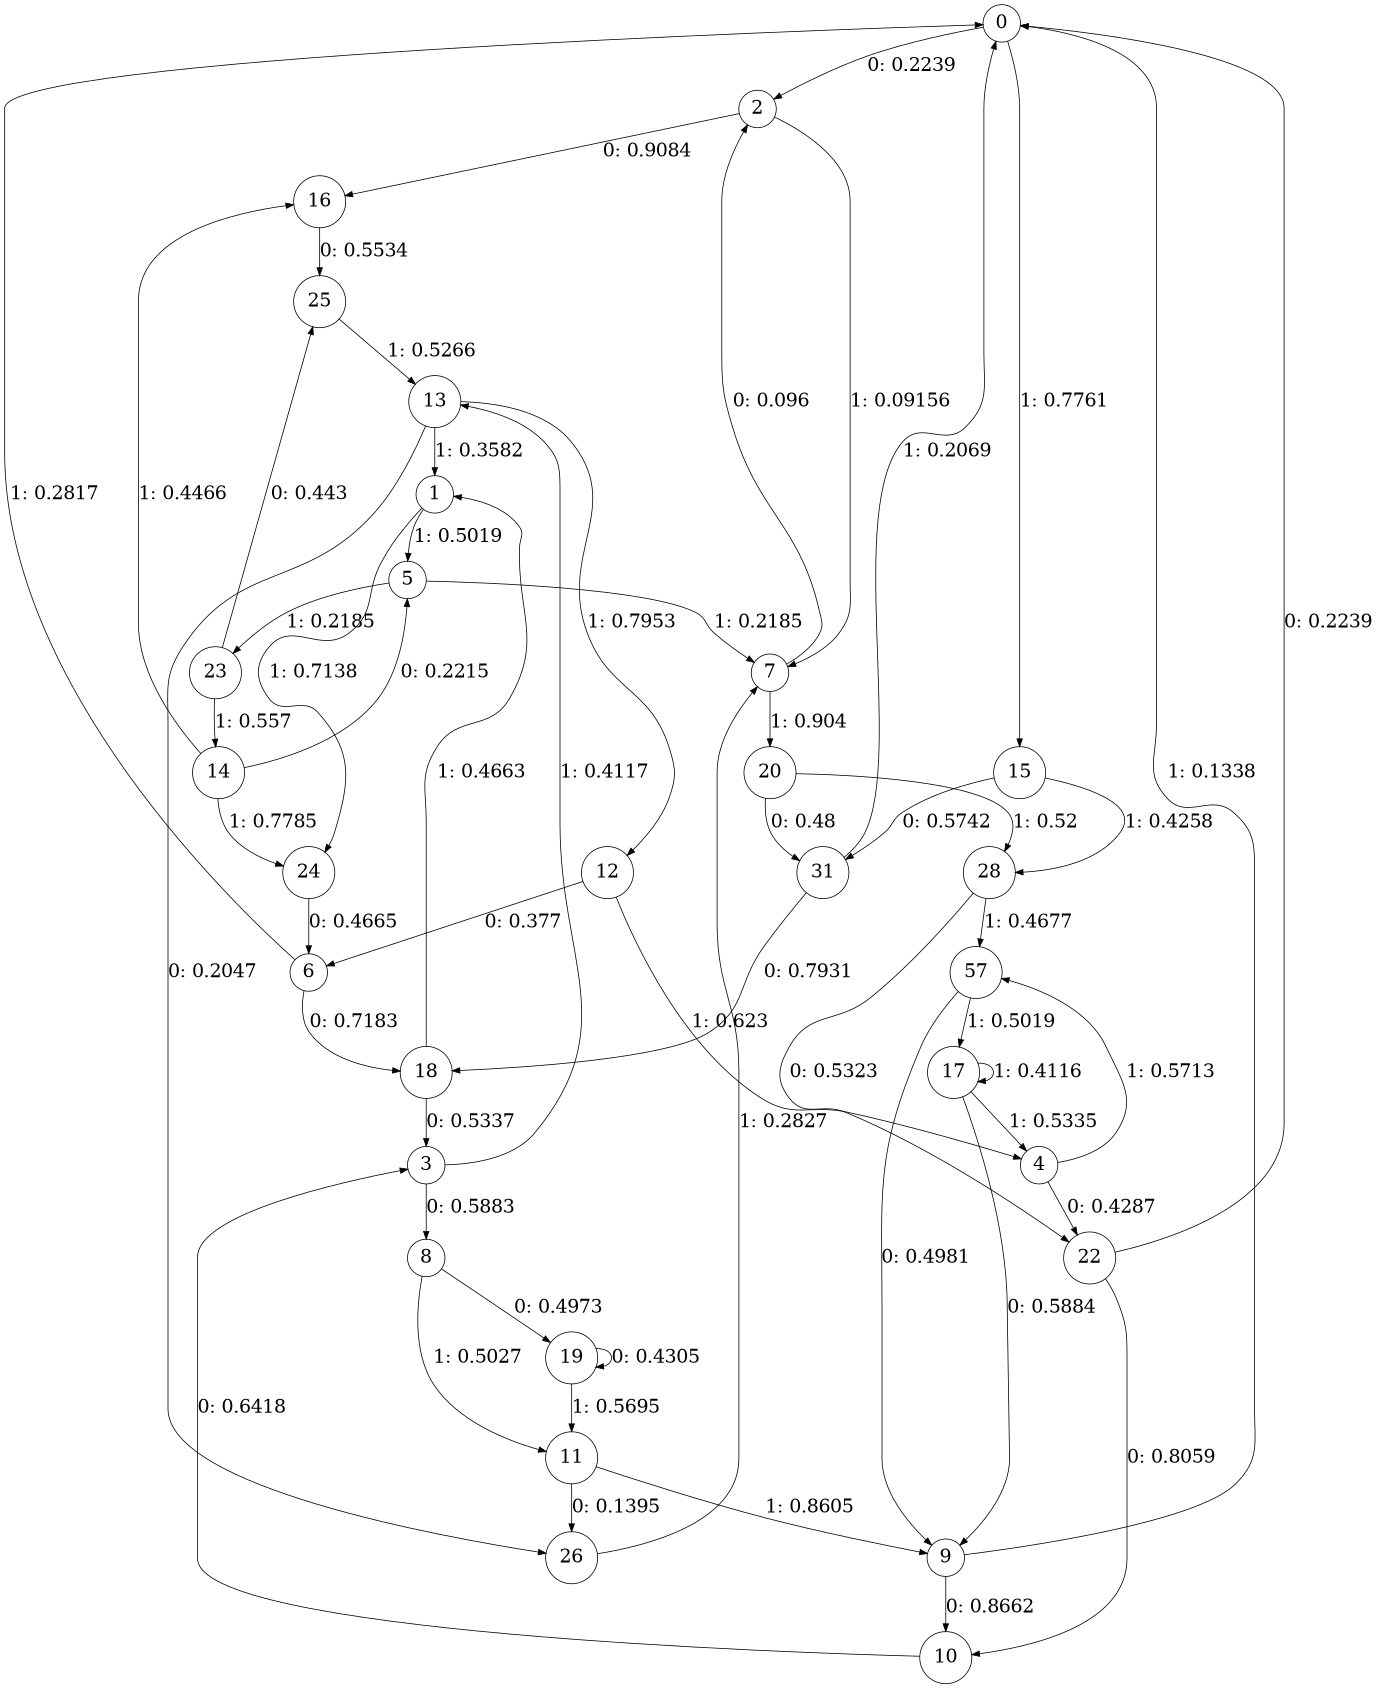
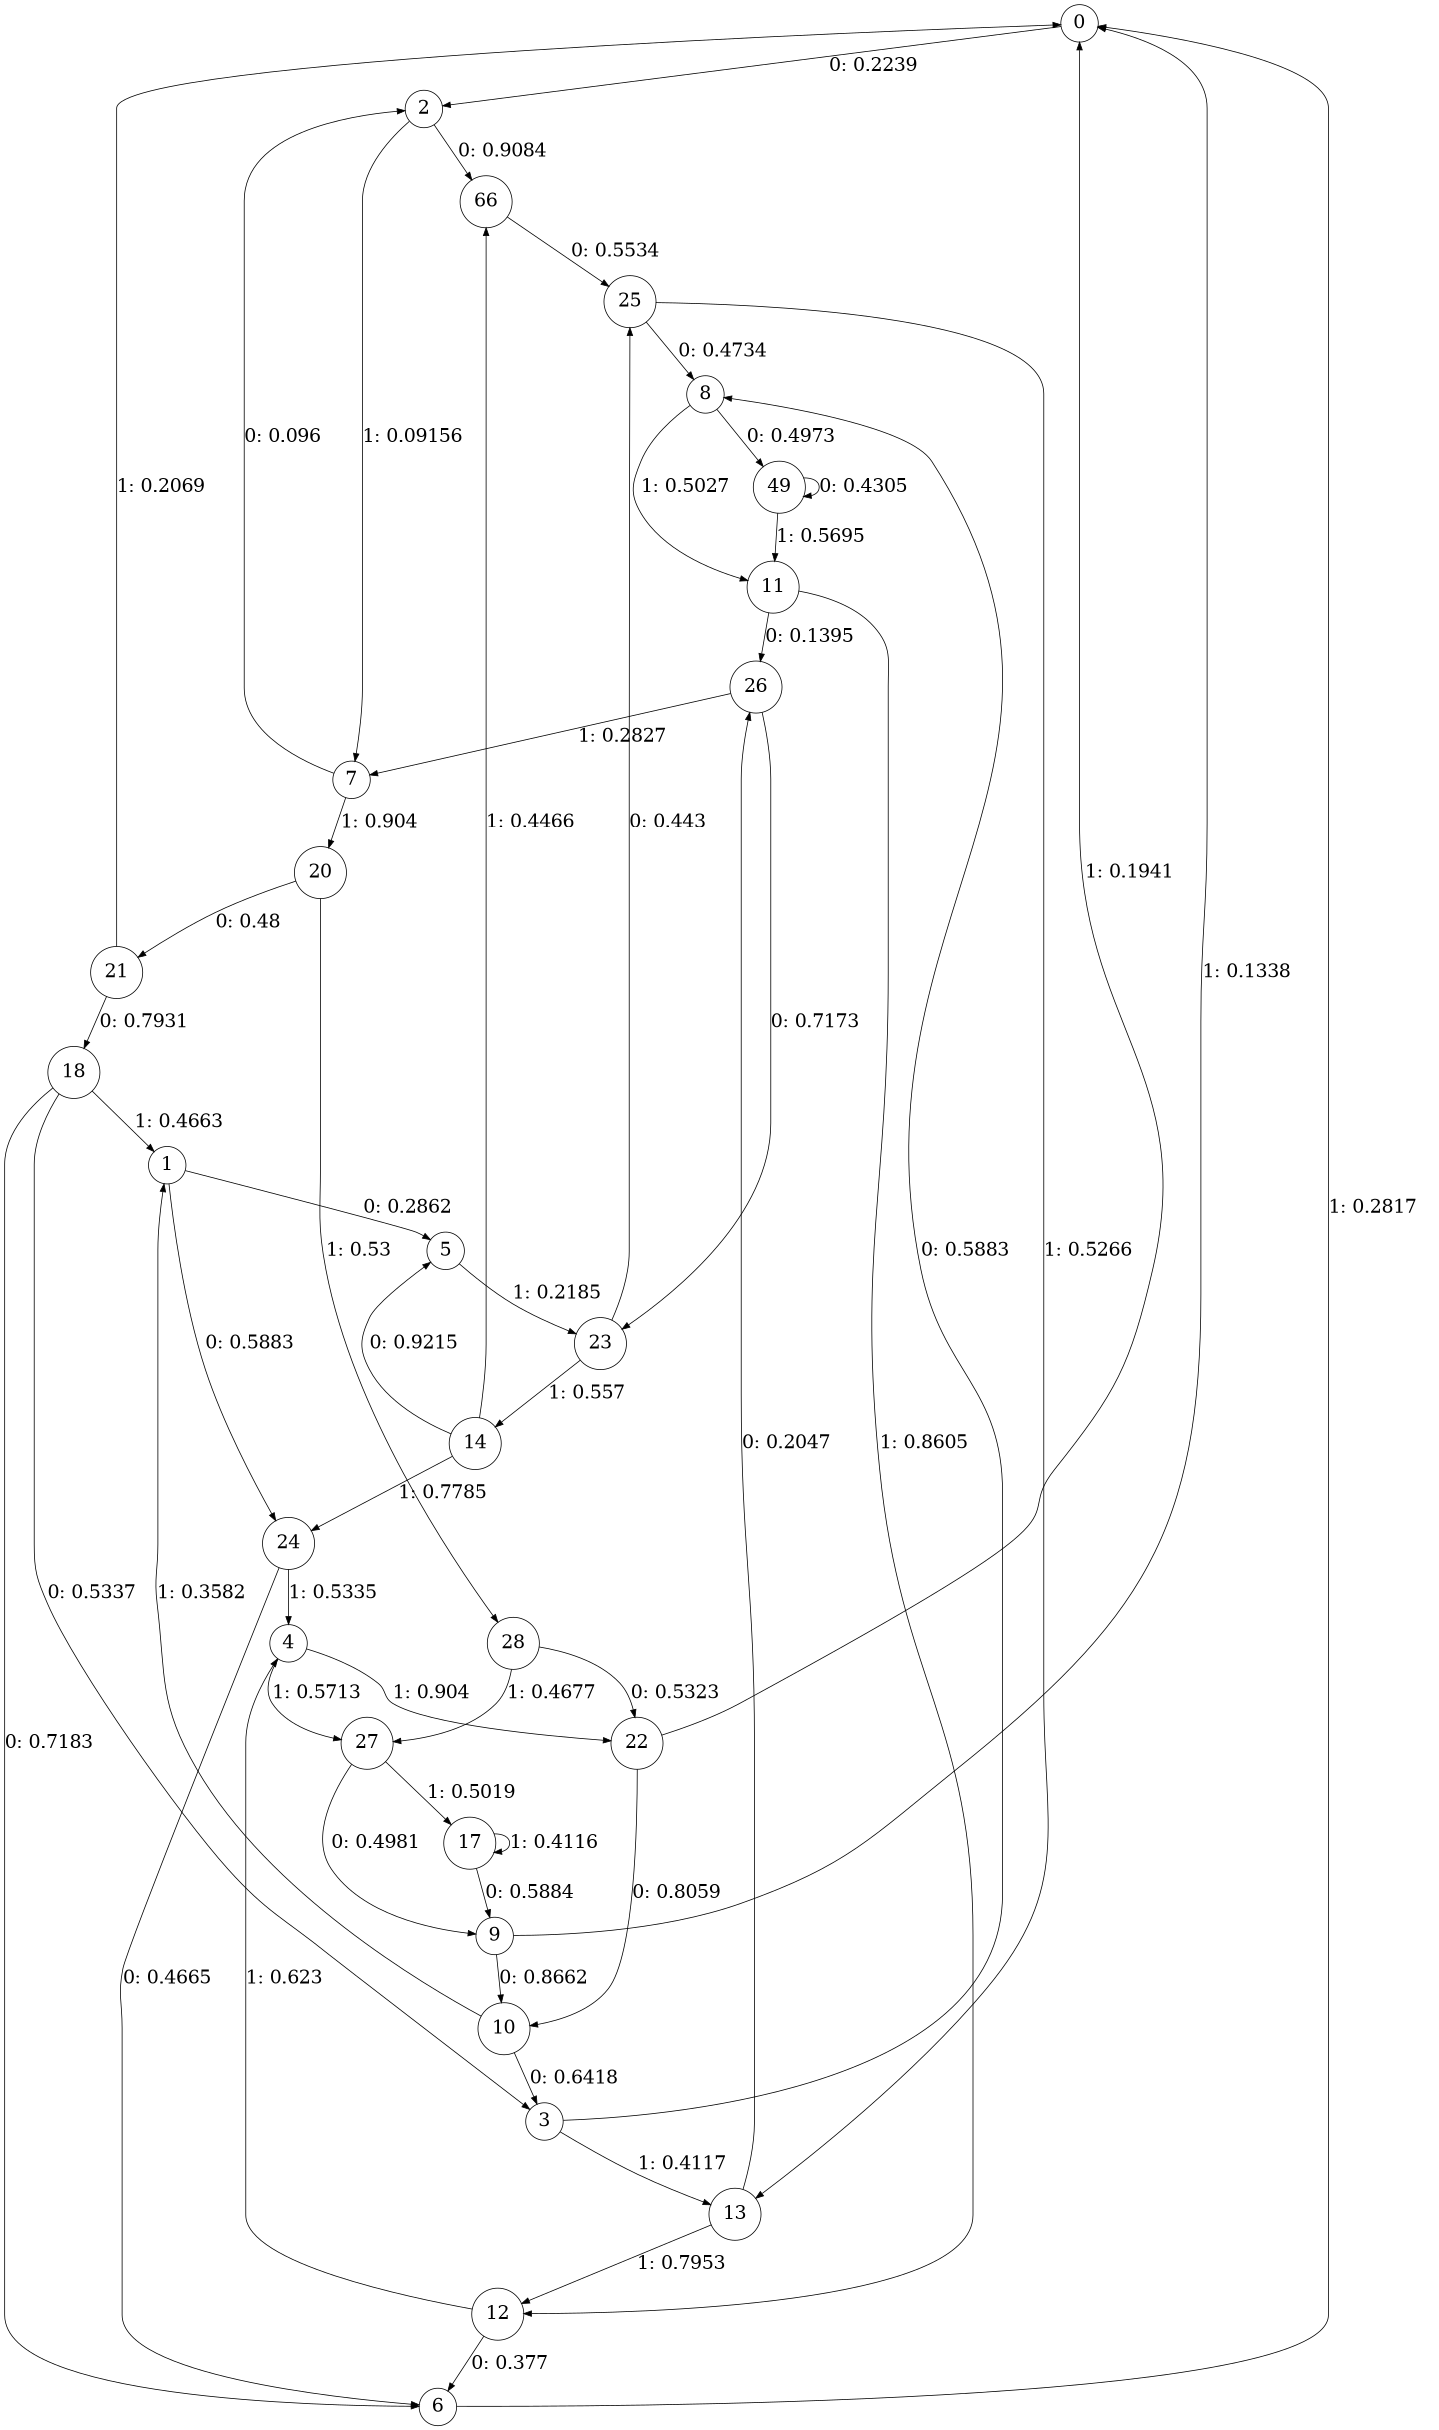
node "16": label "16" -> "66"
edge "25" -> "8": added, label "0: 0.4734"
edge "13" -> "1": now "10" -> "1"
edge "1" -> "5": label "1: 0.5019   " -> "0: 0.2862   "
edge "5" -> "7": removed, label "1: 0.2185"
edge "22" -> "0": label "0: 0.2239   " -> "1: 0.1941   "
edge "1" -> "24": label "1: 0.7138   " -> "0: 0.5883   "
edge "14" -> "5": label "0: 0.2215   " -> "0: 0.9215   "
node "15": removed
edge "20" -> "28": label "1: 0.52     " -> "1: 0.53     "
node "31": label "31" -> "21"
node "57": label "57" -> "27"
edge "26" -> "23": added, label "0: 0.7173"
edge "6" -> "18": reversed
edge "17" -> "4": now "24" -> "4"
edge "4" -> "22": label "0: 0.4287   " -> "1: 0.904    "
node "19": label "19" -> "49"
edge "11" -> "9": now "11" -> "12"
